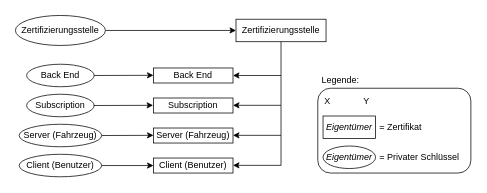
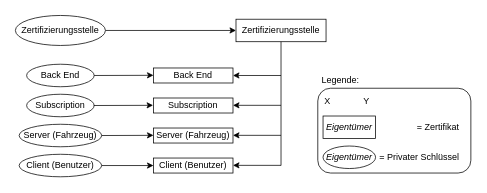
node "= Zertifikat": moved (402, 127) -> (439, 127)
